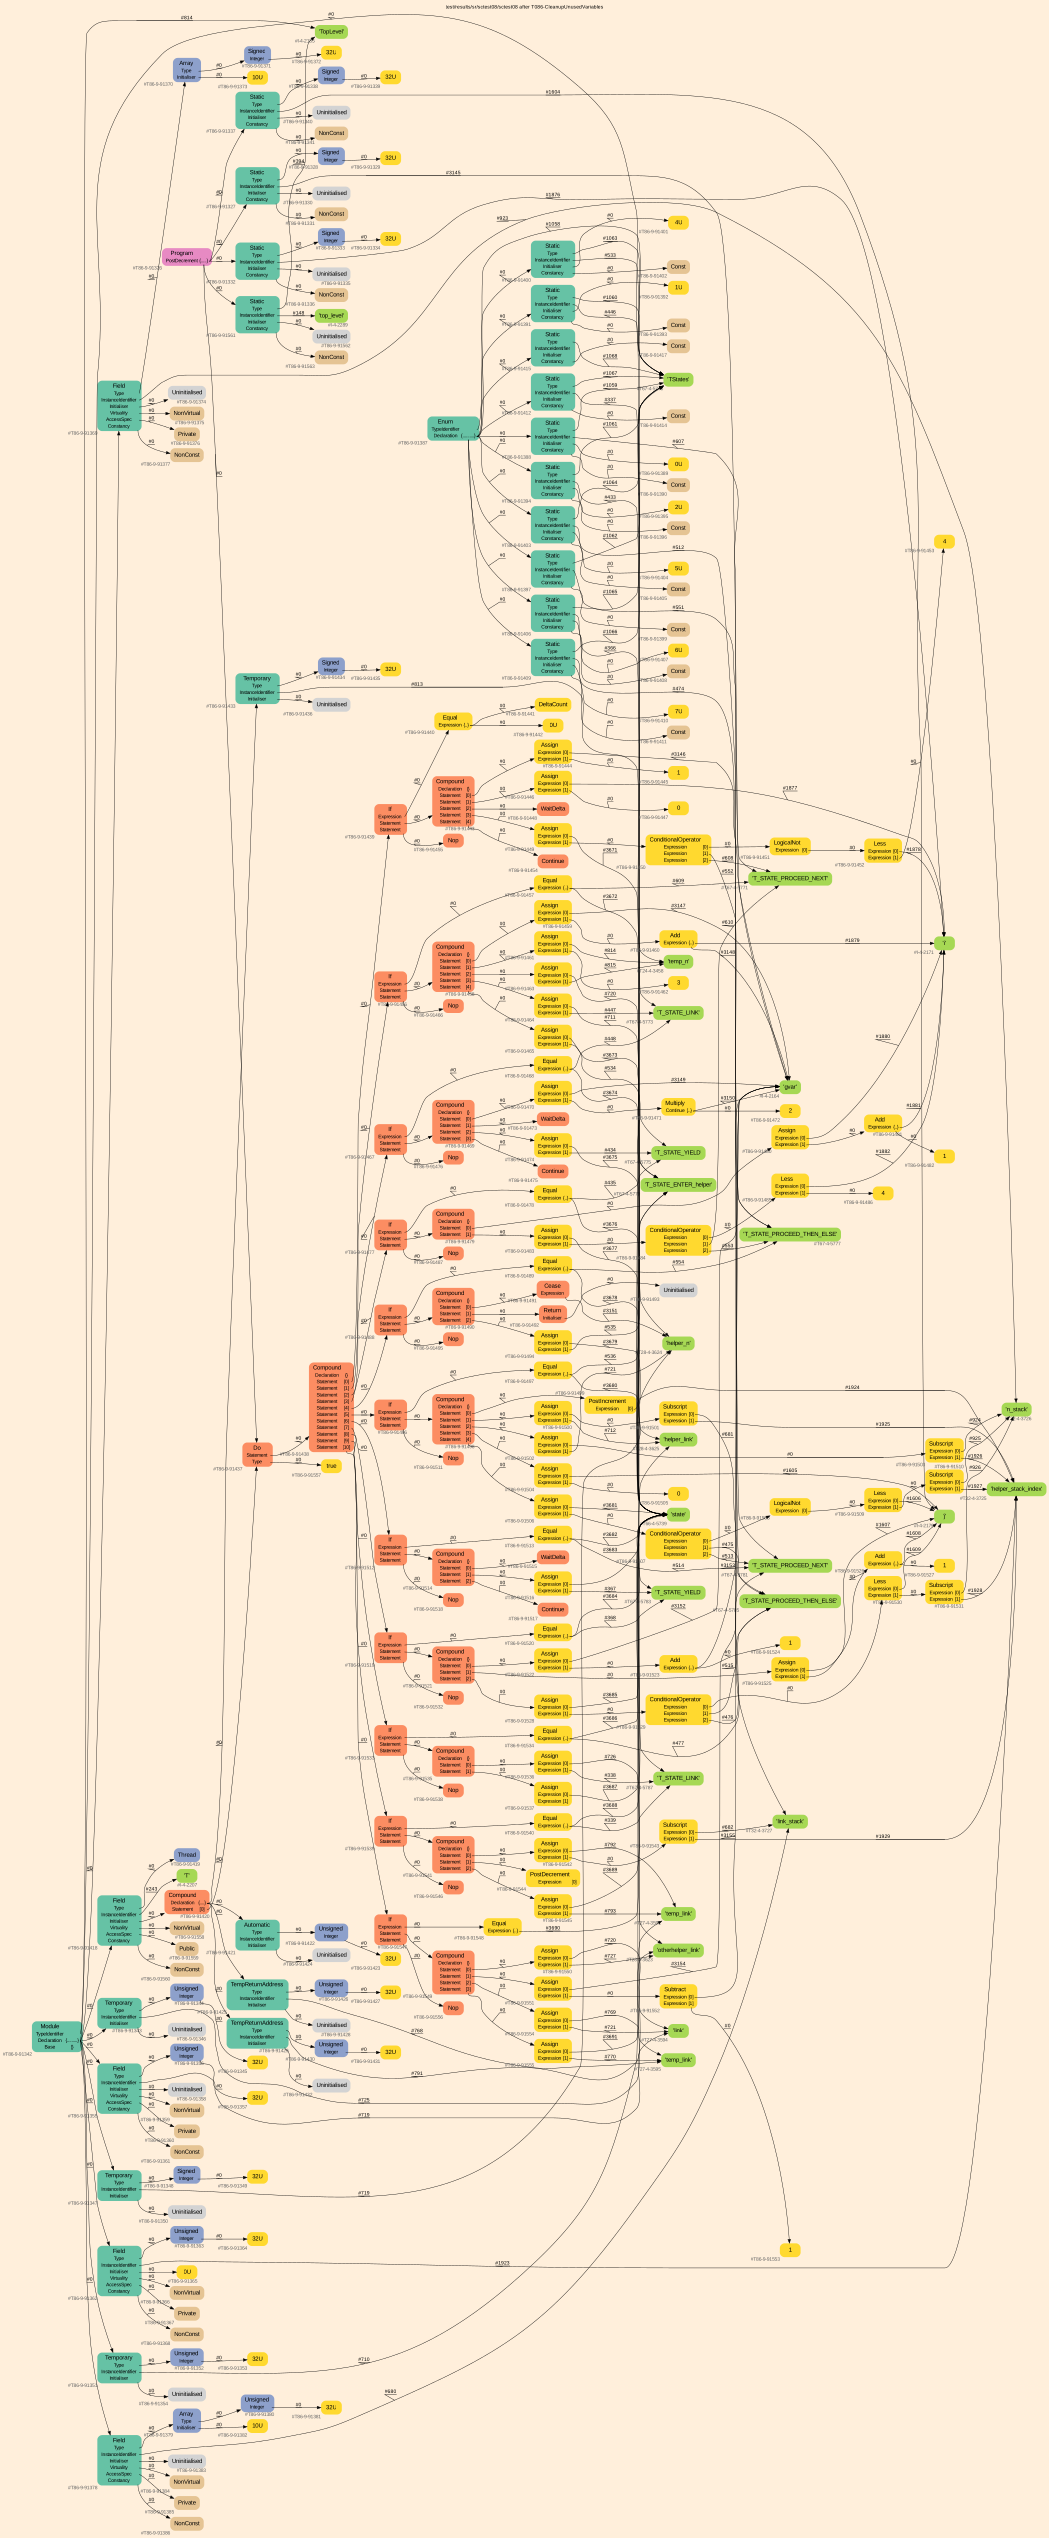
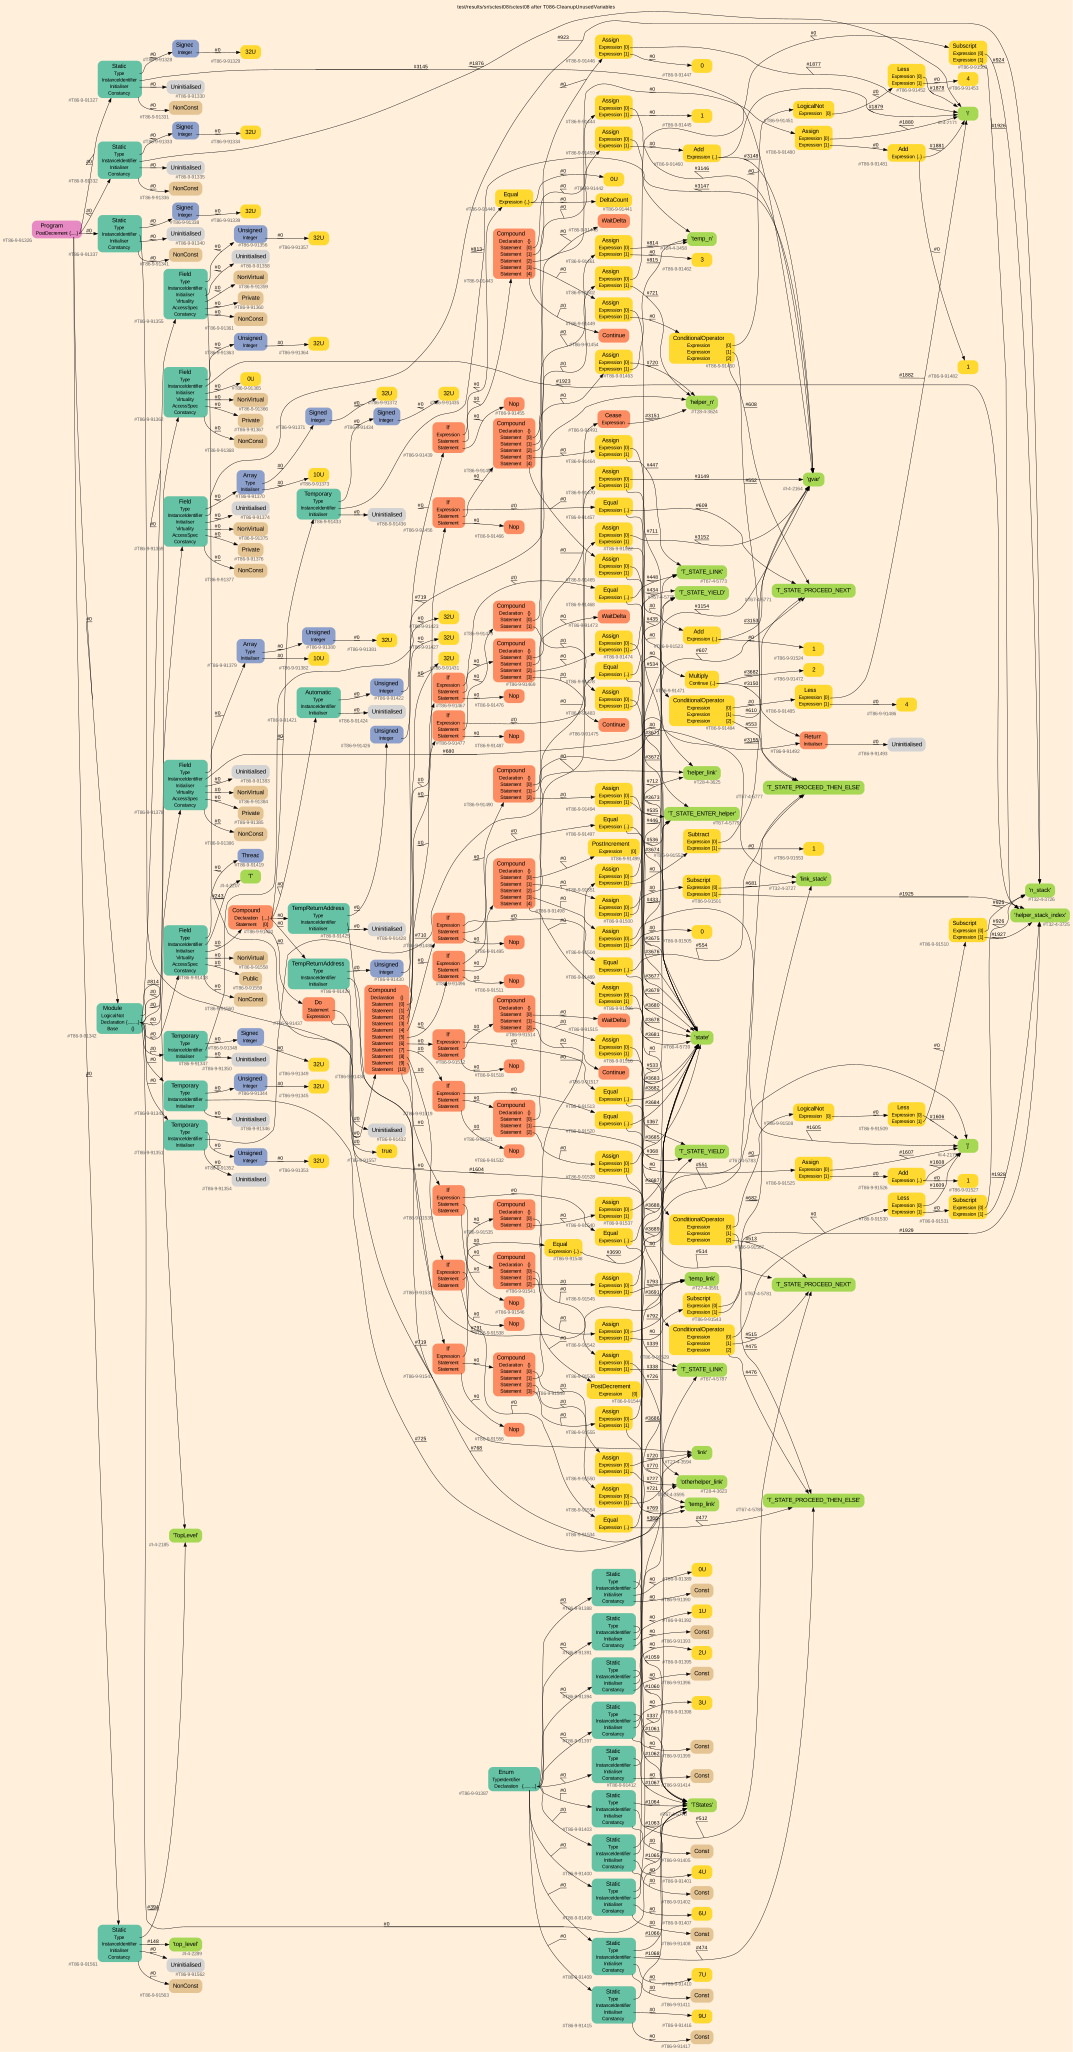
edge "Enum" -> "'TStates'": removed, label "#1058"
node "5U": removed
edge "Program" -> "Do": now "Program" -> "Module"
edge "Multiply" -> "'gvar'": now "Multiply" -> "Return"
edge "Multiply" -> "2": label "#0" -> "#3682"
edge "PostIncrement" -> "'helper_stack_index'": removed, label "#1924"
node "Do": text "Type" -> "Expression"
node "3U": added
node "9U": added
node "Module": text "TypeIdentifier" -> "LogicalNot"
